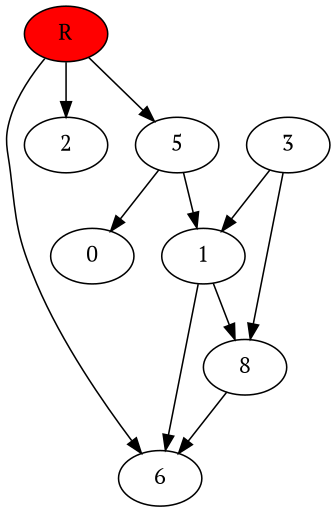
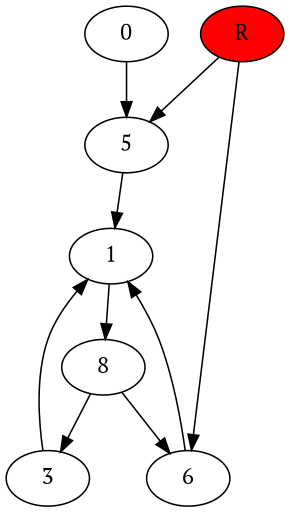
node "2": removed
edge "5" -> "0": reversed
edge "3" -> "8": reversed
edge "1" -> "6": reversed
